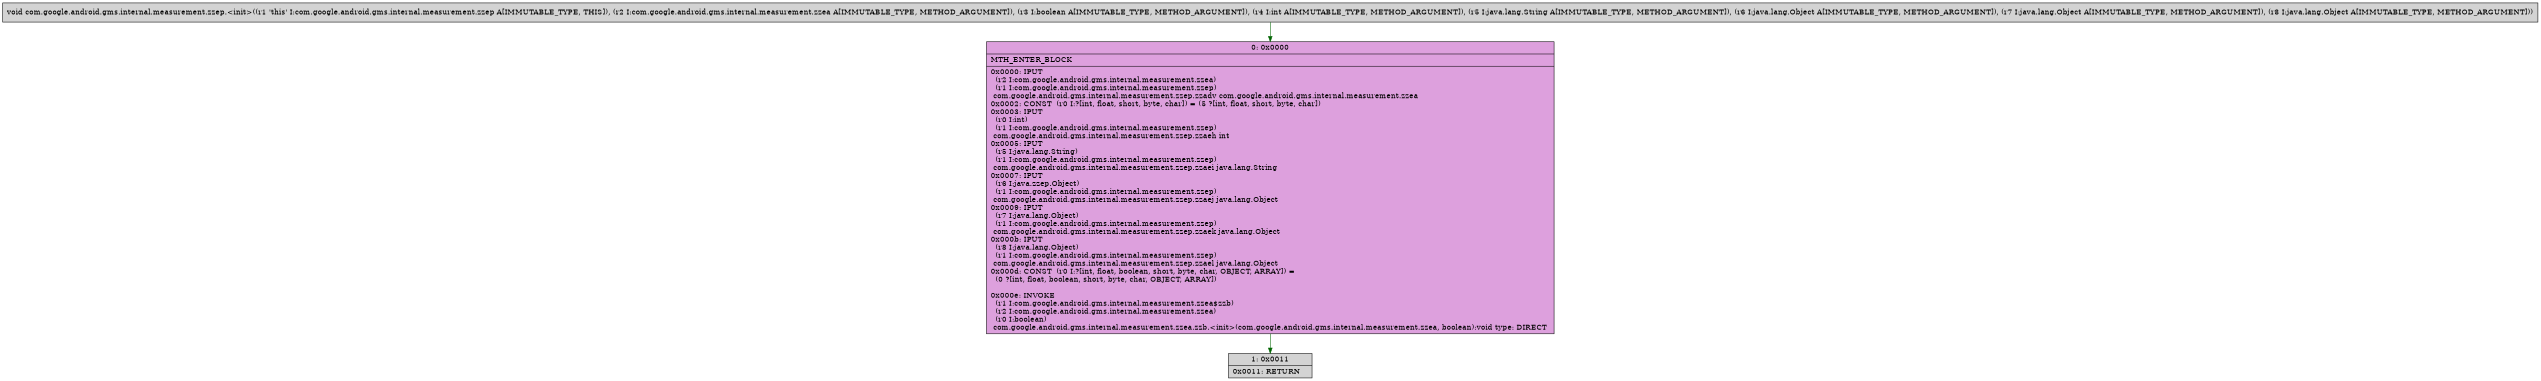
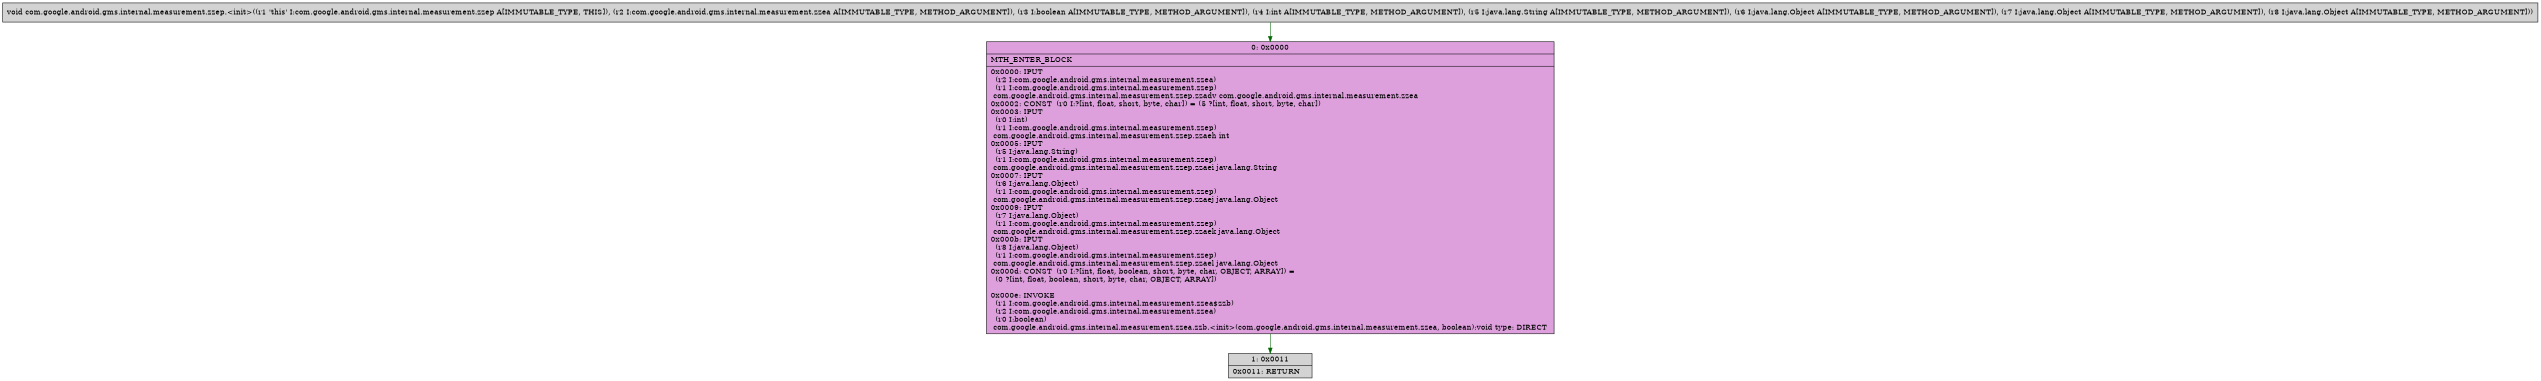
node "0: 0x0000": text "(r6 I:java.zzep.Object)" -> "(r6 I:java.lang.Object)"
